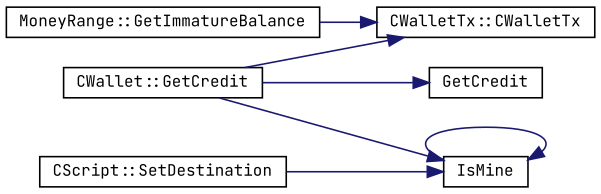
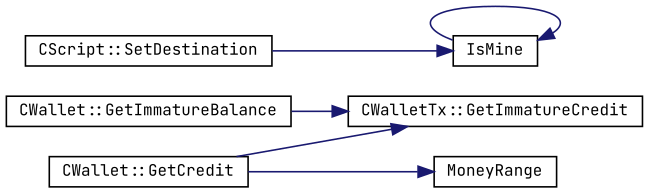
node "MoneyRange::GetImmatureBalance": label "MoneyRange::GetImmatureBalance" -> "CWallet::GetImmatureBalance"
node "CWalletTx::CWalletTx": label "CWalletTx::CWalletTx" -> "CWalletTx::GetImmatureCredit"
node "GetCredit": label "GetCredit" -> "MoneyRange"
edge "CWallet::GetCredit" -> "IsMine": removed
